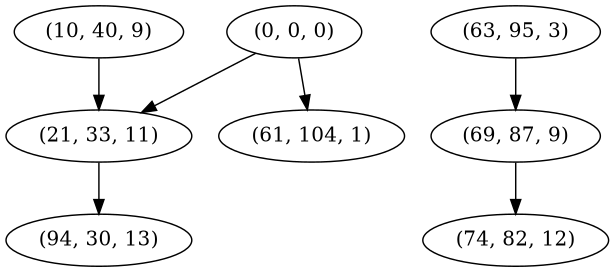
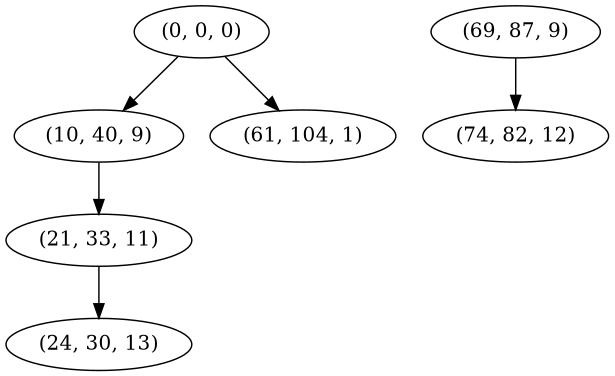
node "(63, 95, 3)": removed
edge "(0, 0, 0)" -> "(21, 33, 11)": now "(0, 0, 0)" -> "(10, 40, 9)"
node "(94, 30, 13)": label "(94, 30, 13)" -> "(24, 30, 13)"
